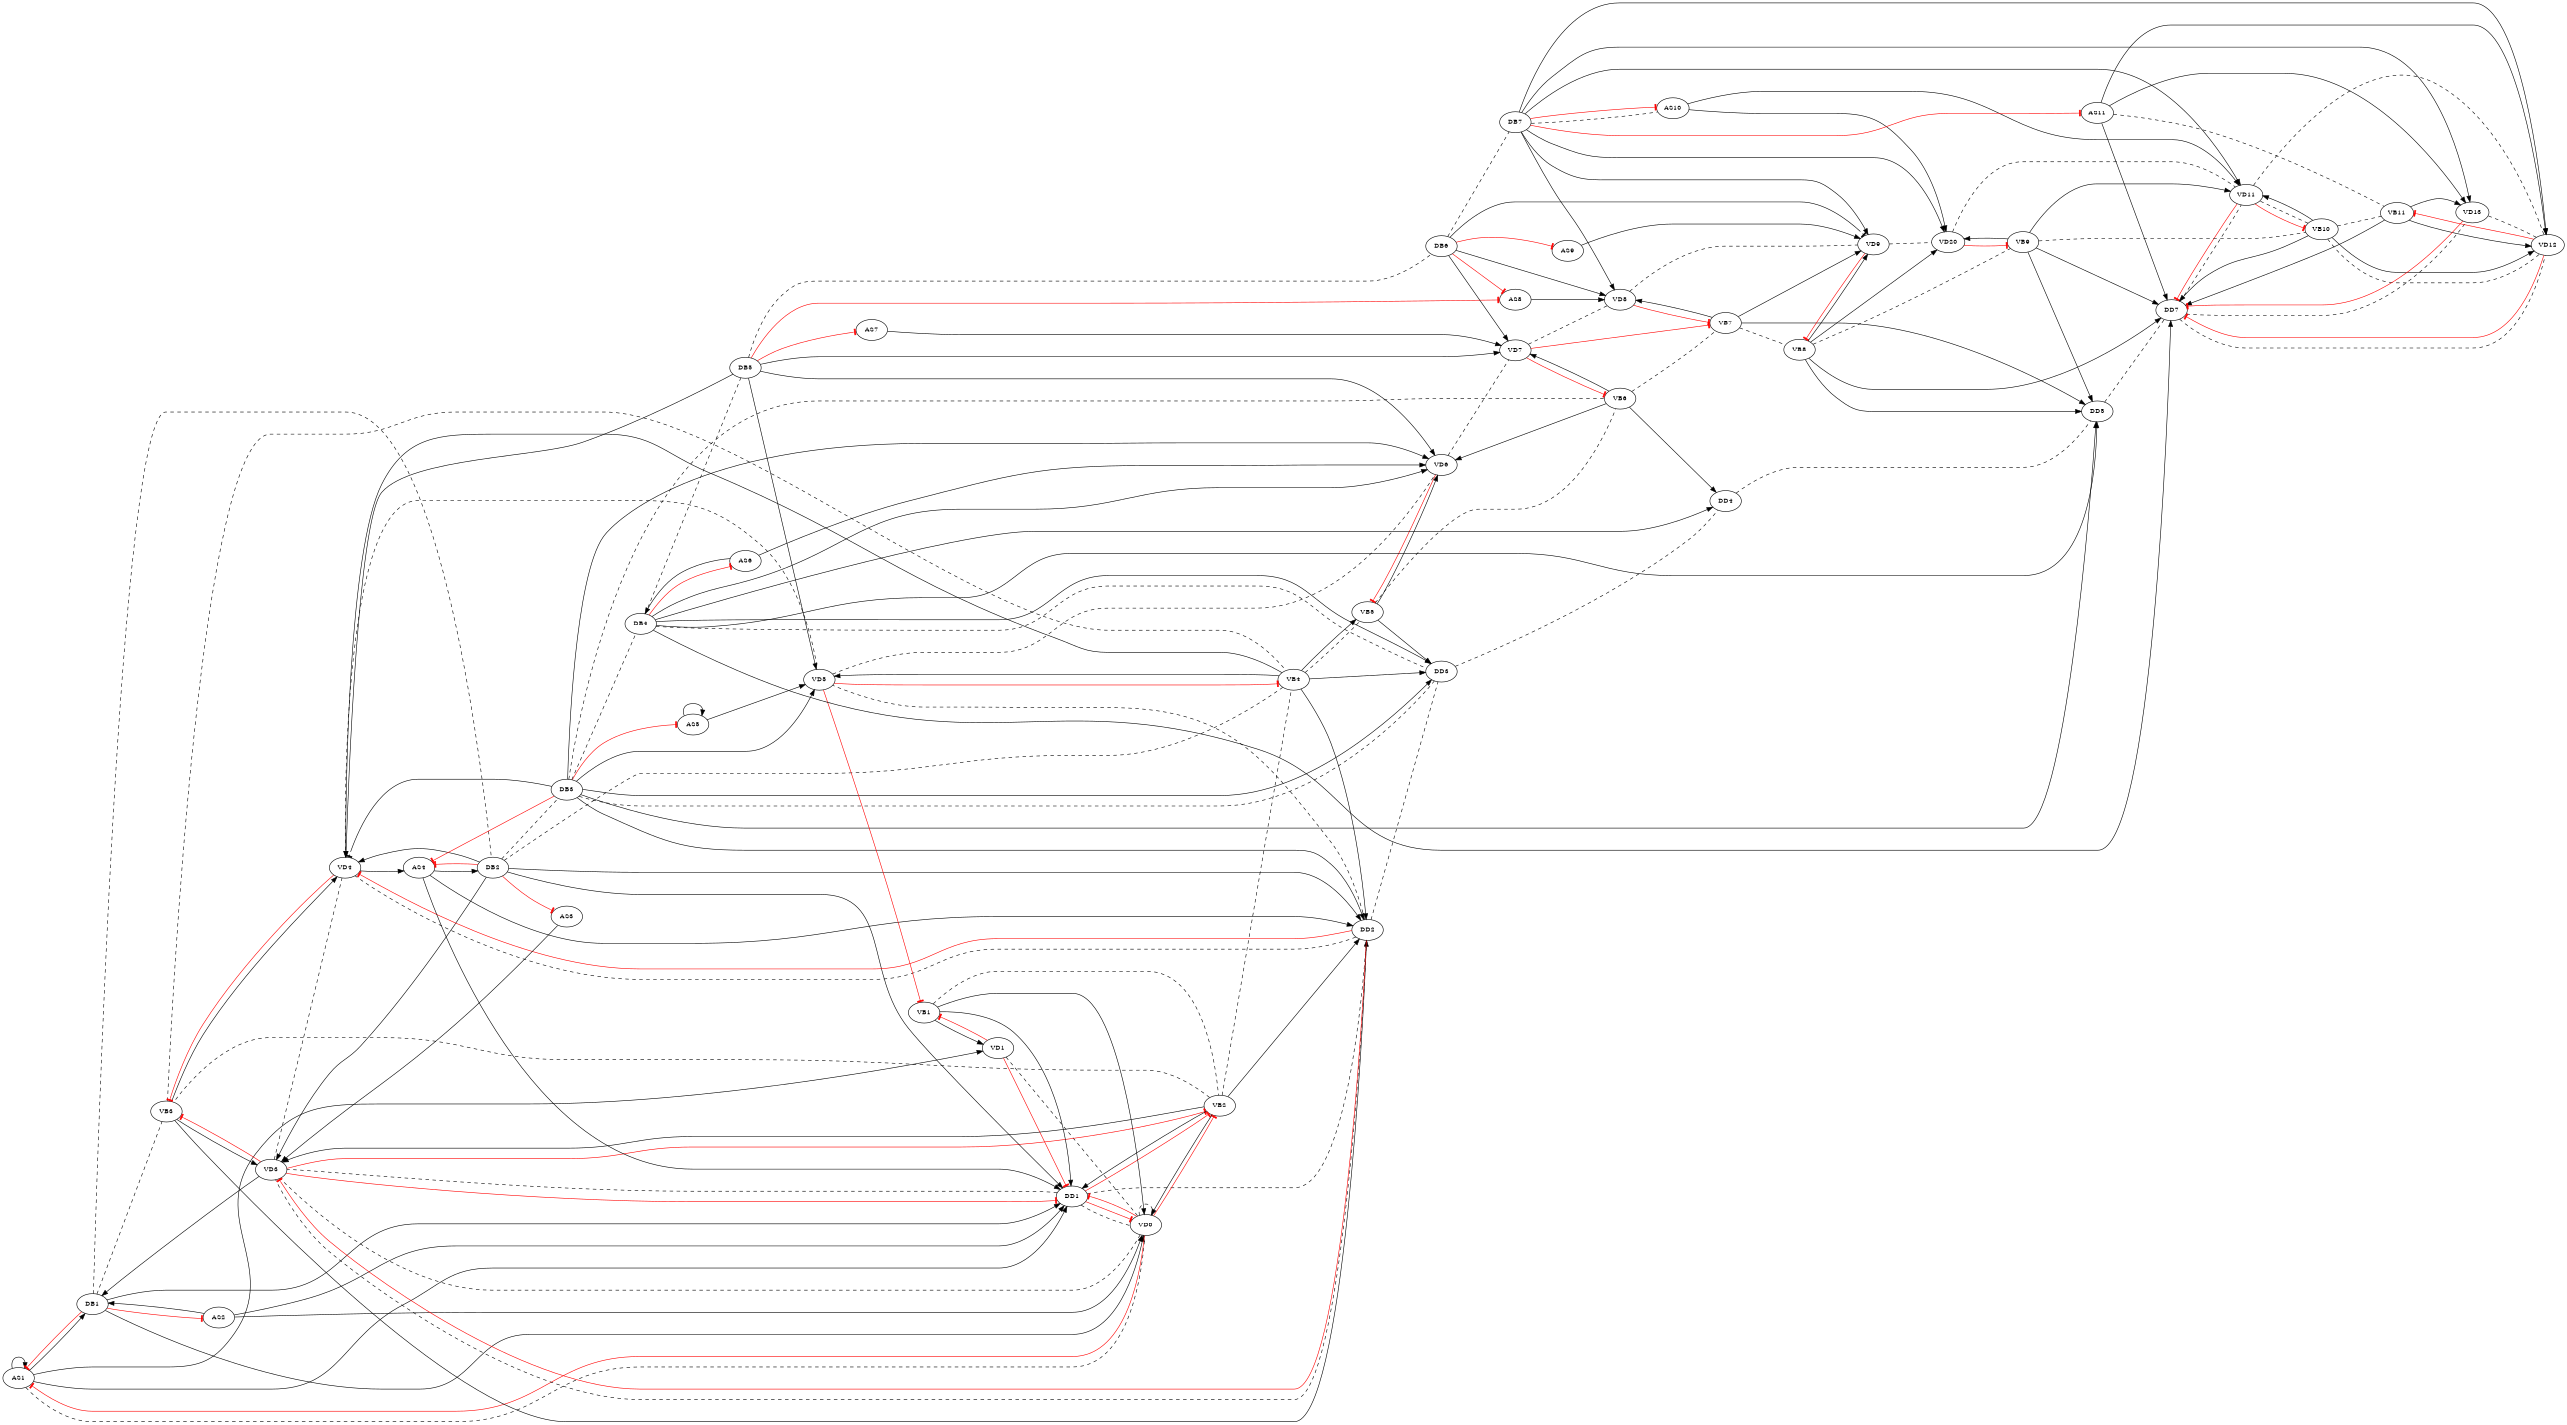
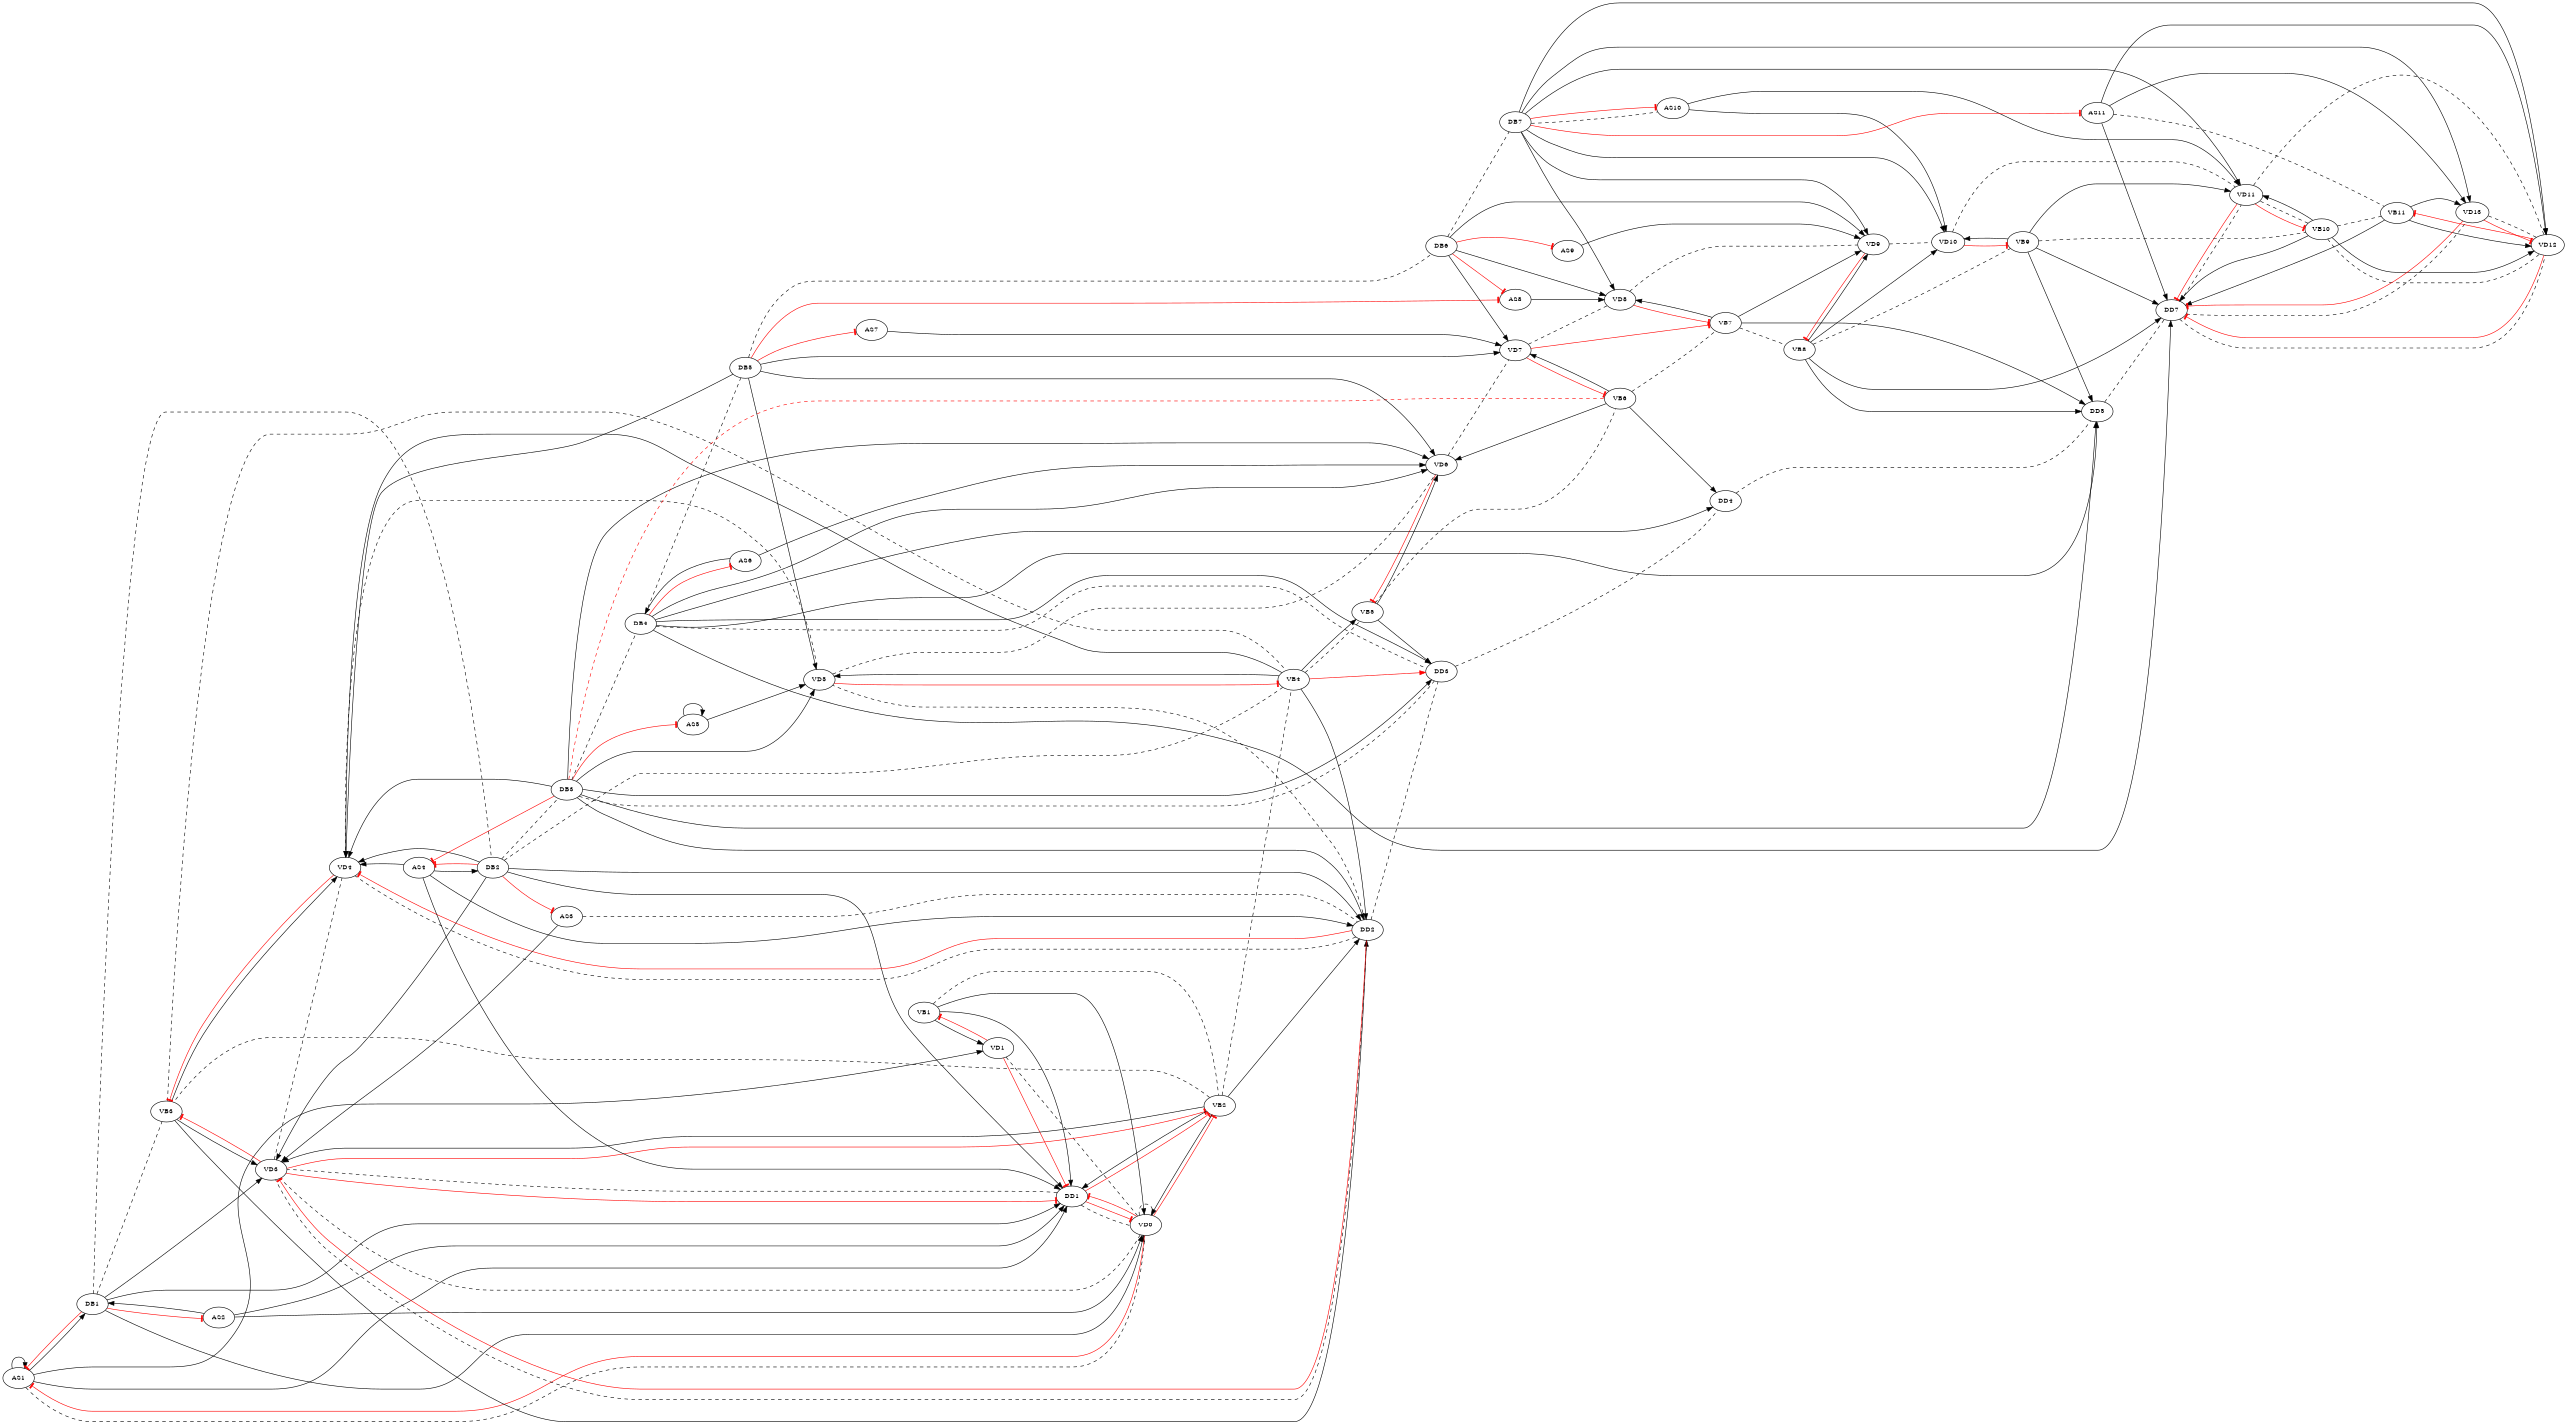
edge "DB6" -> "VD9": arrowhead tee -> normal
edge "VD13" -> "VD12": added
node "VD20": label "VD20" -> "VD10"
edge "VB6" -- "DB3": color black -> red
edge "VB4" -> "DD3": color black -> red
edge "DB3" -> "VD4": arrowhead tee -> normal
edge "VD5" -> "VB1": removed
edge "VD4" -> "AS4": reversed
edge "DD2" -- "DD1": now "DD2" -- "AS3"
edge "VD3" -> "DB1": reversed
